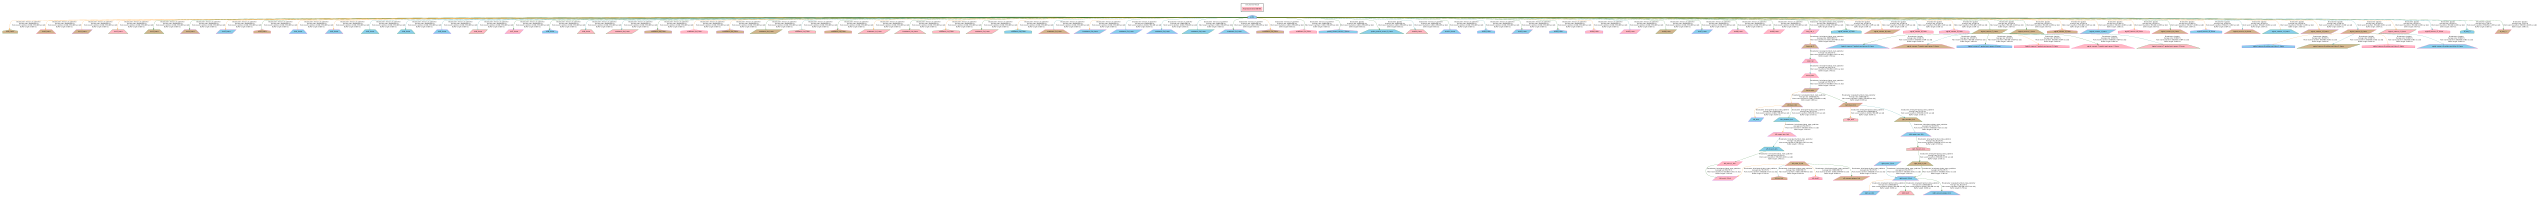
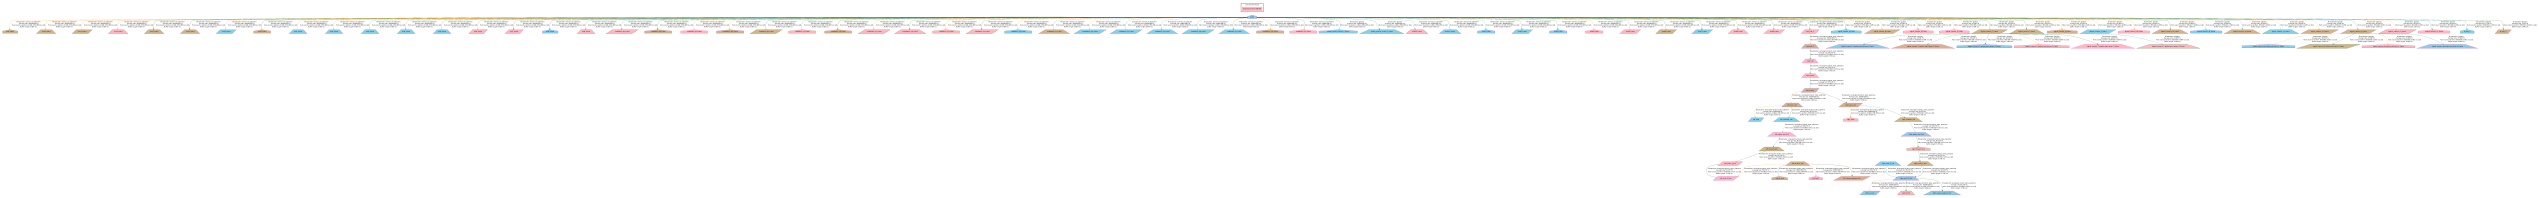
node "left_forearm_link": fillcolor skyblue -> tan
node "right_wrist_2_link": shape parallelogram -> trapezium
